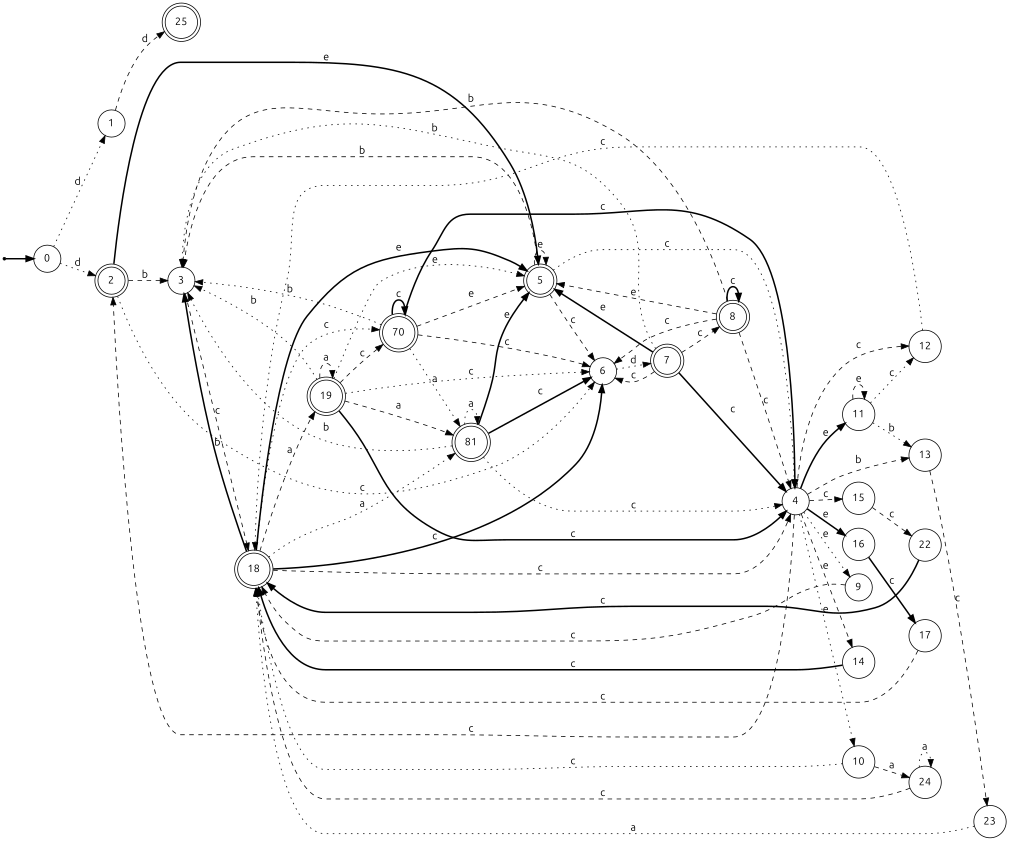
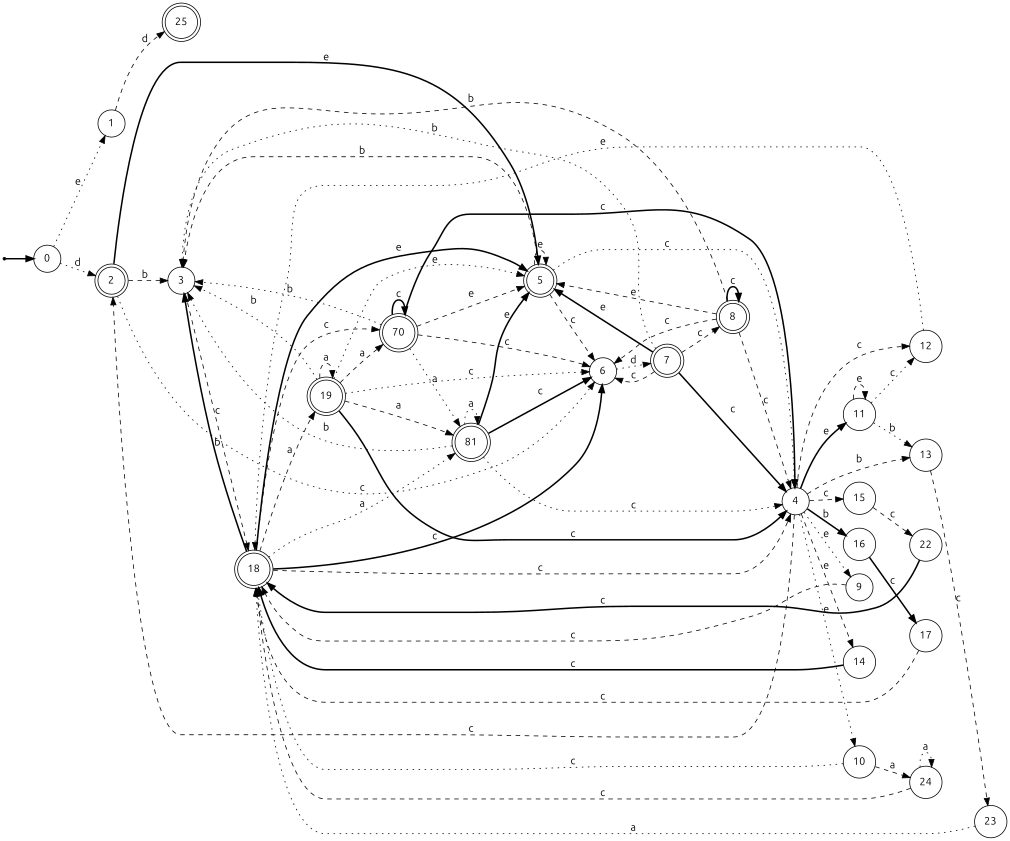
edge "12" -> "18": label "c" -> "e"
edge "0" -> "1": label "d" -> "e"
edge "19" -> "70": label "c" -> "a"
edge "18" -> "70": style dotted -> dashed
edge "4" -> "16": label "e" -> "b"
